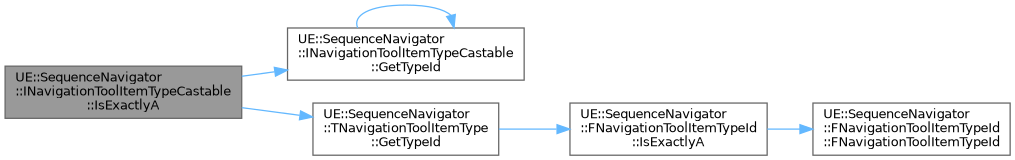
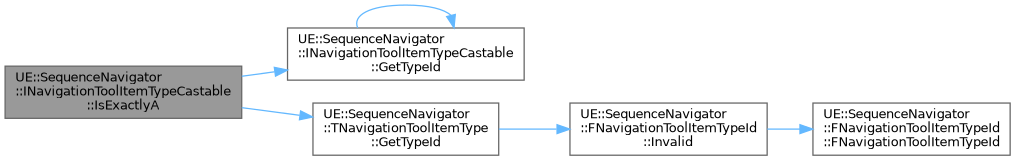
node "UE::SequenceNavigator ::FNavigationToolItemTypeId ::IsExactlyA": label "UE::SequenceNavigator ::FNavigationToolItemTypeId ::IsExactlyA" -> "UE::SequenceNavigator ::FNavigationToolItemTypeId ::Invalid"
